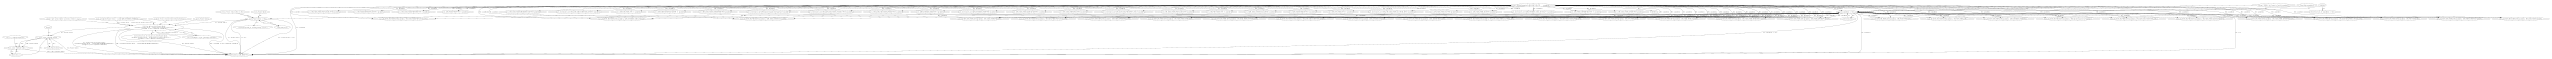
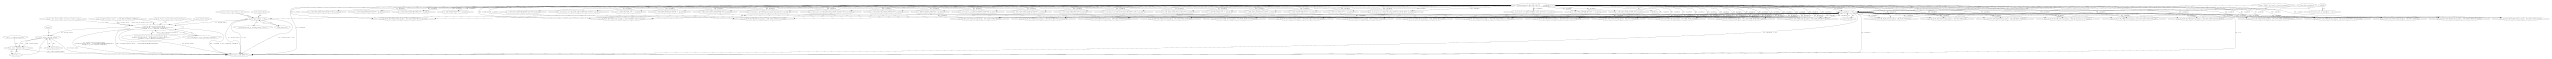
node "(Call,(OMX_VIDEO_PARAM_AVCTYPE*)paramData)": removed
node "(Call,(OMX_VIDEO_PARAM_H263TYPE*)paramData)": removed
